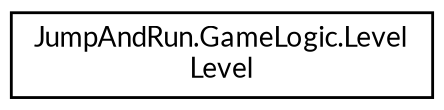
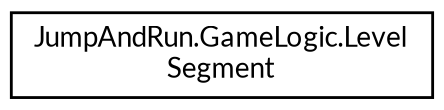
node "JumpAndRun.GameLogic.Level Level": label "JumpAndRun.GameLogic.Level Level" -> "JumpAndRun.GameLogic.Level Segment"
